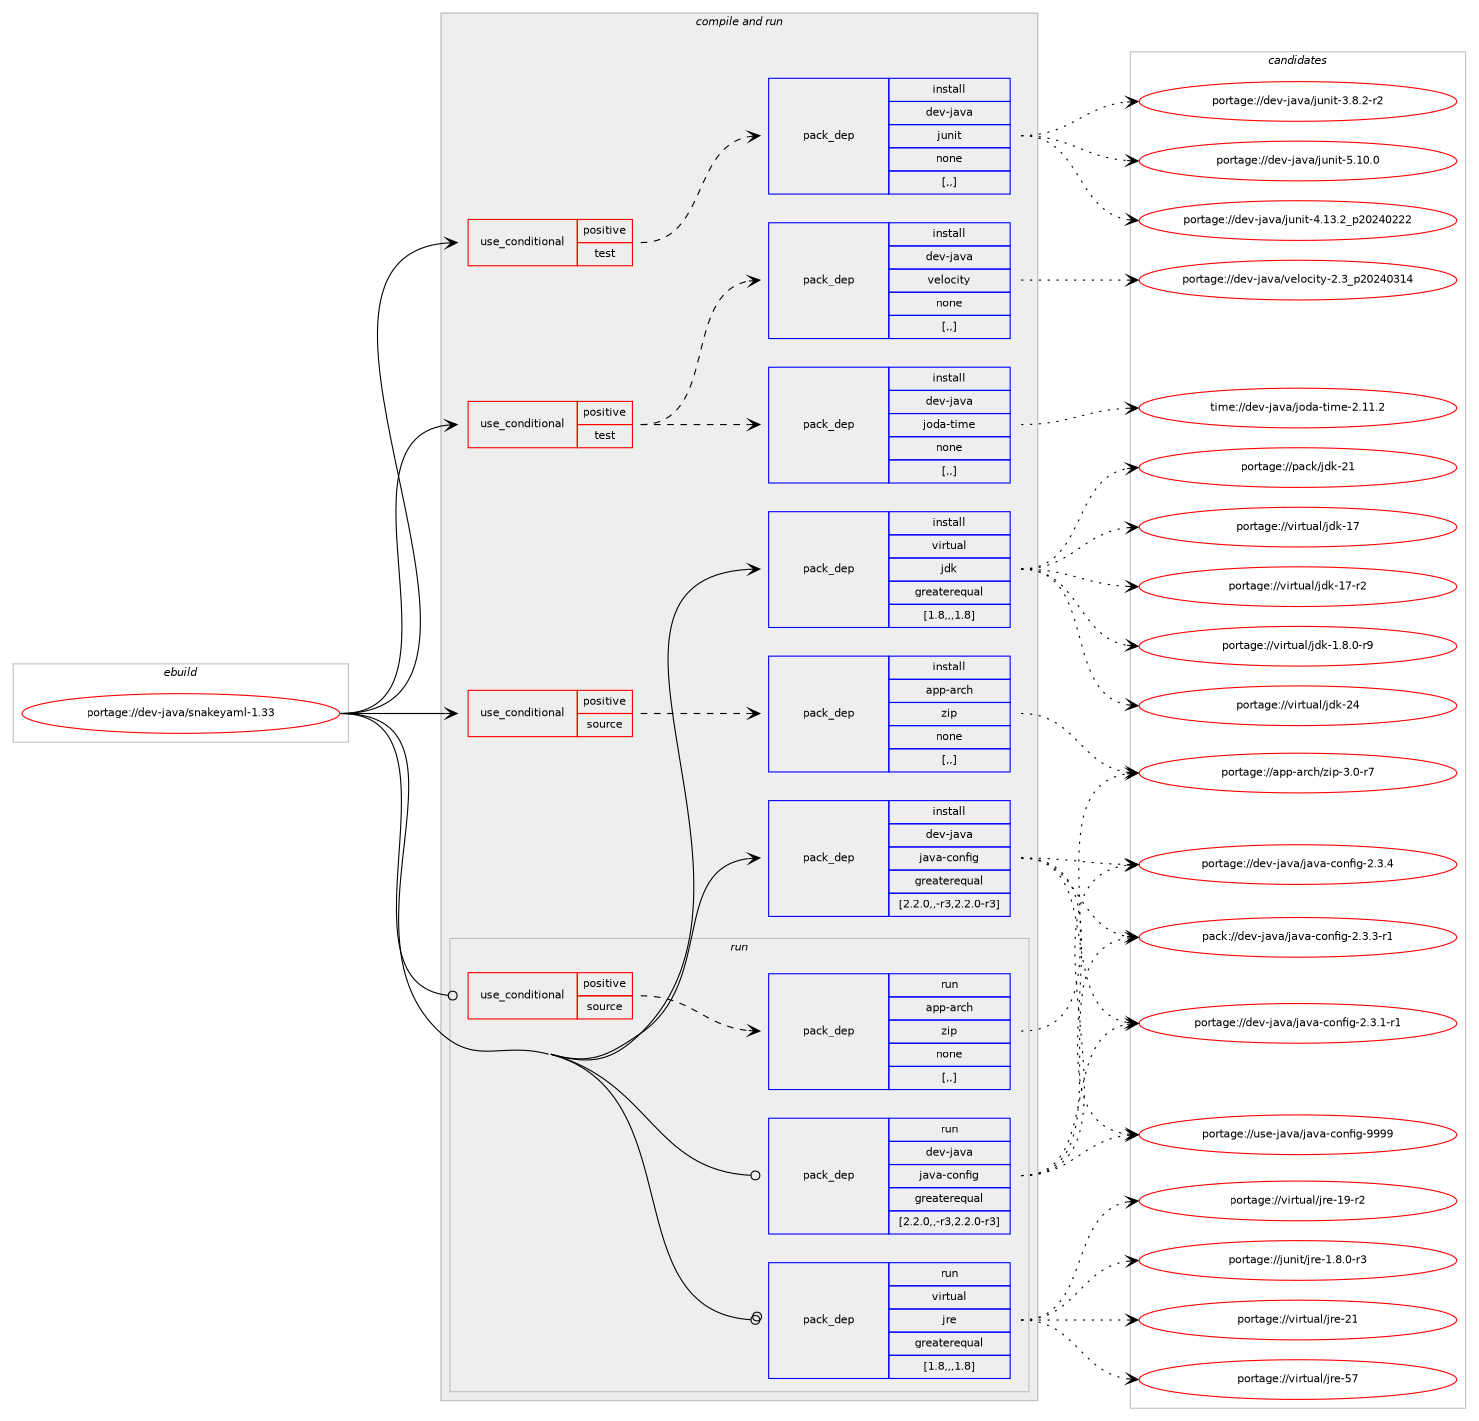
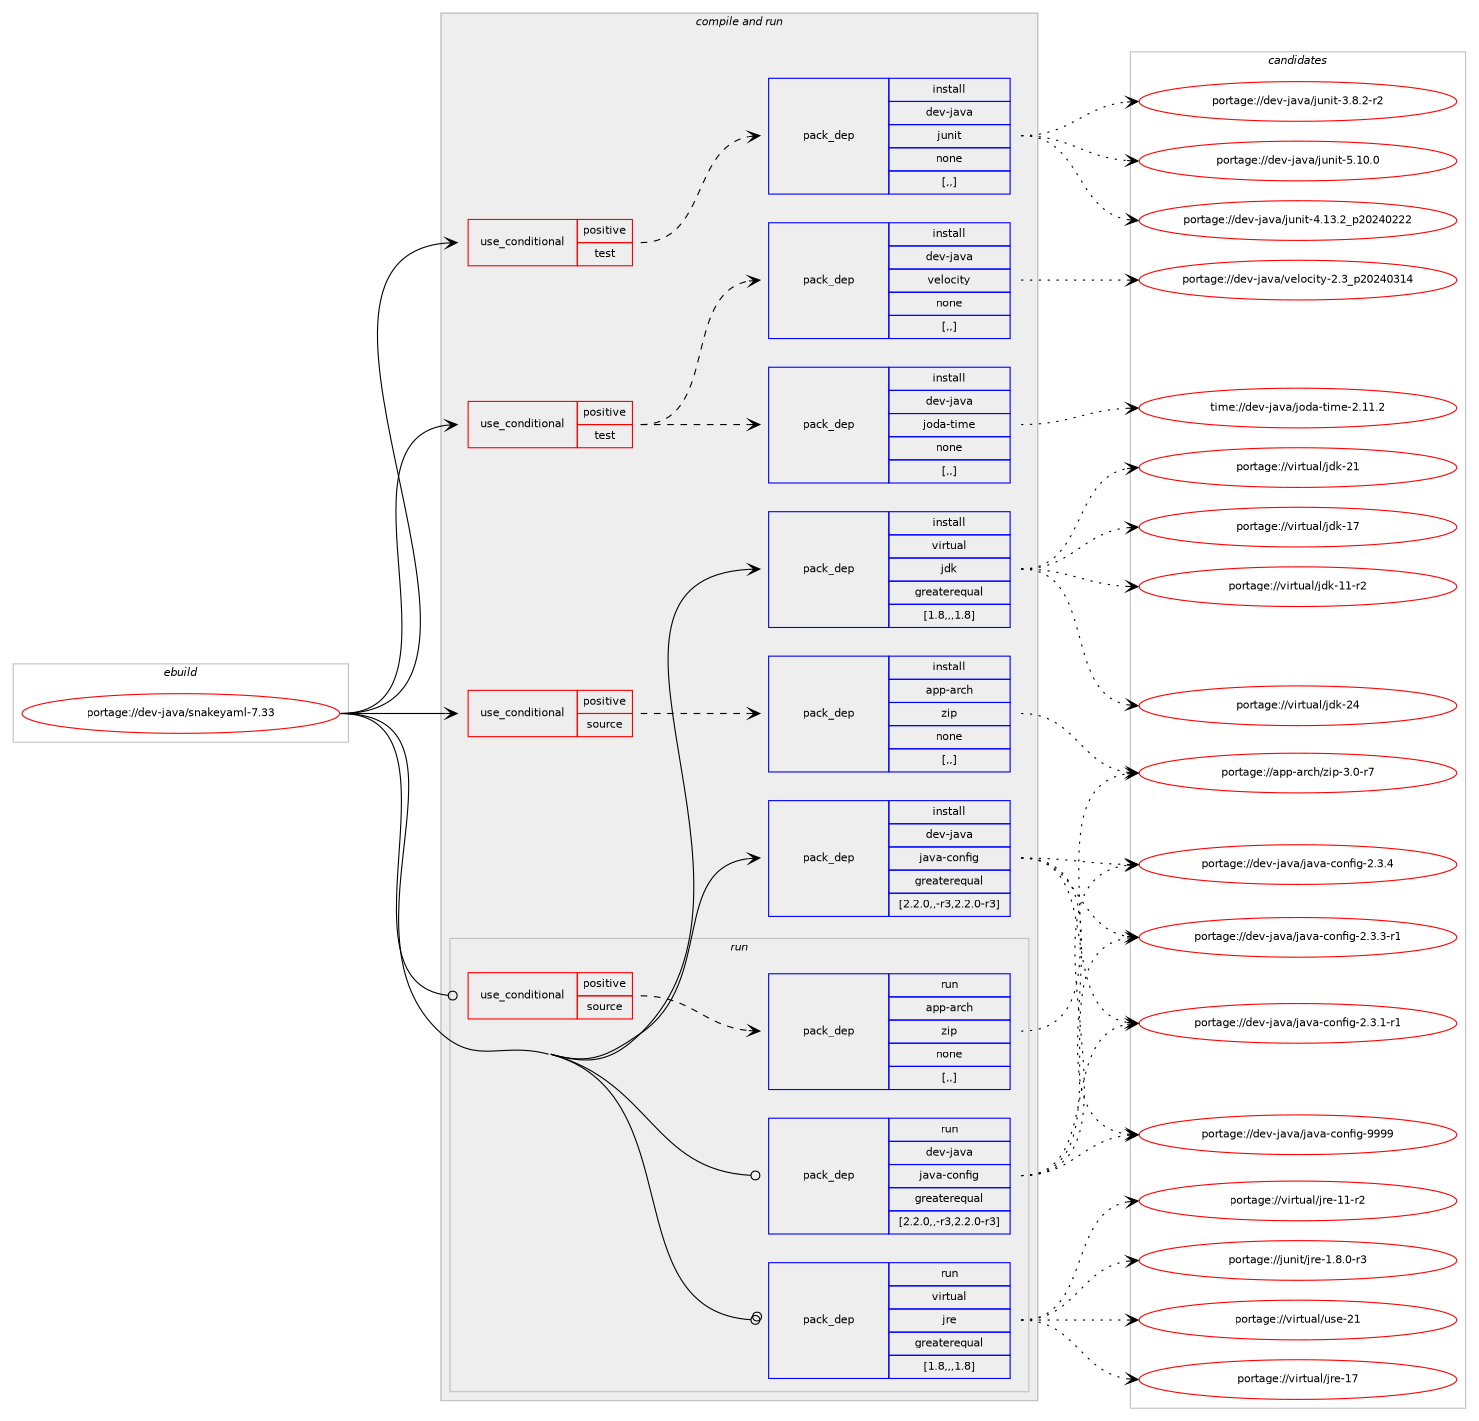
node "portage://pack/jdk-21": label "portage://pack/jdk-21" -> "portage://virtual/jdk-21"
node "portage://virtual/jdk-17-r2": label "portage://virtual/jdk-17-r2" -> "portage://virtual/jdk-11-r2"
node "portage://virtual/jdk-1.8.0-r9": removed
node "portage://dev-java/snakeyaml-1.33": label "portage://dev-java/snakeyaml-1.33" -> "portage://dev-java/snakeyaml-7.33"
node "pack://dev-java/java-config-2.3.3-r1": label "pack://dev-java/java-config-2.3.3-r1" -> "portage://dev-java/java-config-2.3.3-r1"
node "portage://use-java/java-config-9999": label "portage://use-java/java-config-9999" -> "portage://dev-java/java-config-9999"
node "portage://virtual/jre-19-r2": label "portage://virtual/jre-19-r2" -> "portage://virtual/jre-11-r2"
node "portage://virtual/jre-21": label "portage://virtual/jre-21" -> "portage://virtual/use-21"
node "portage://virtual/jre-57": label "portage://virtual/jre-57" -> "portage://virtual/jre-17"
